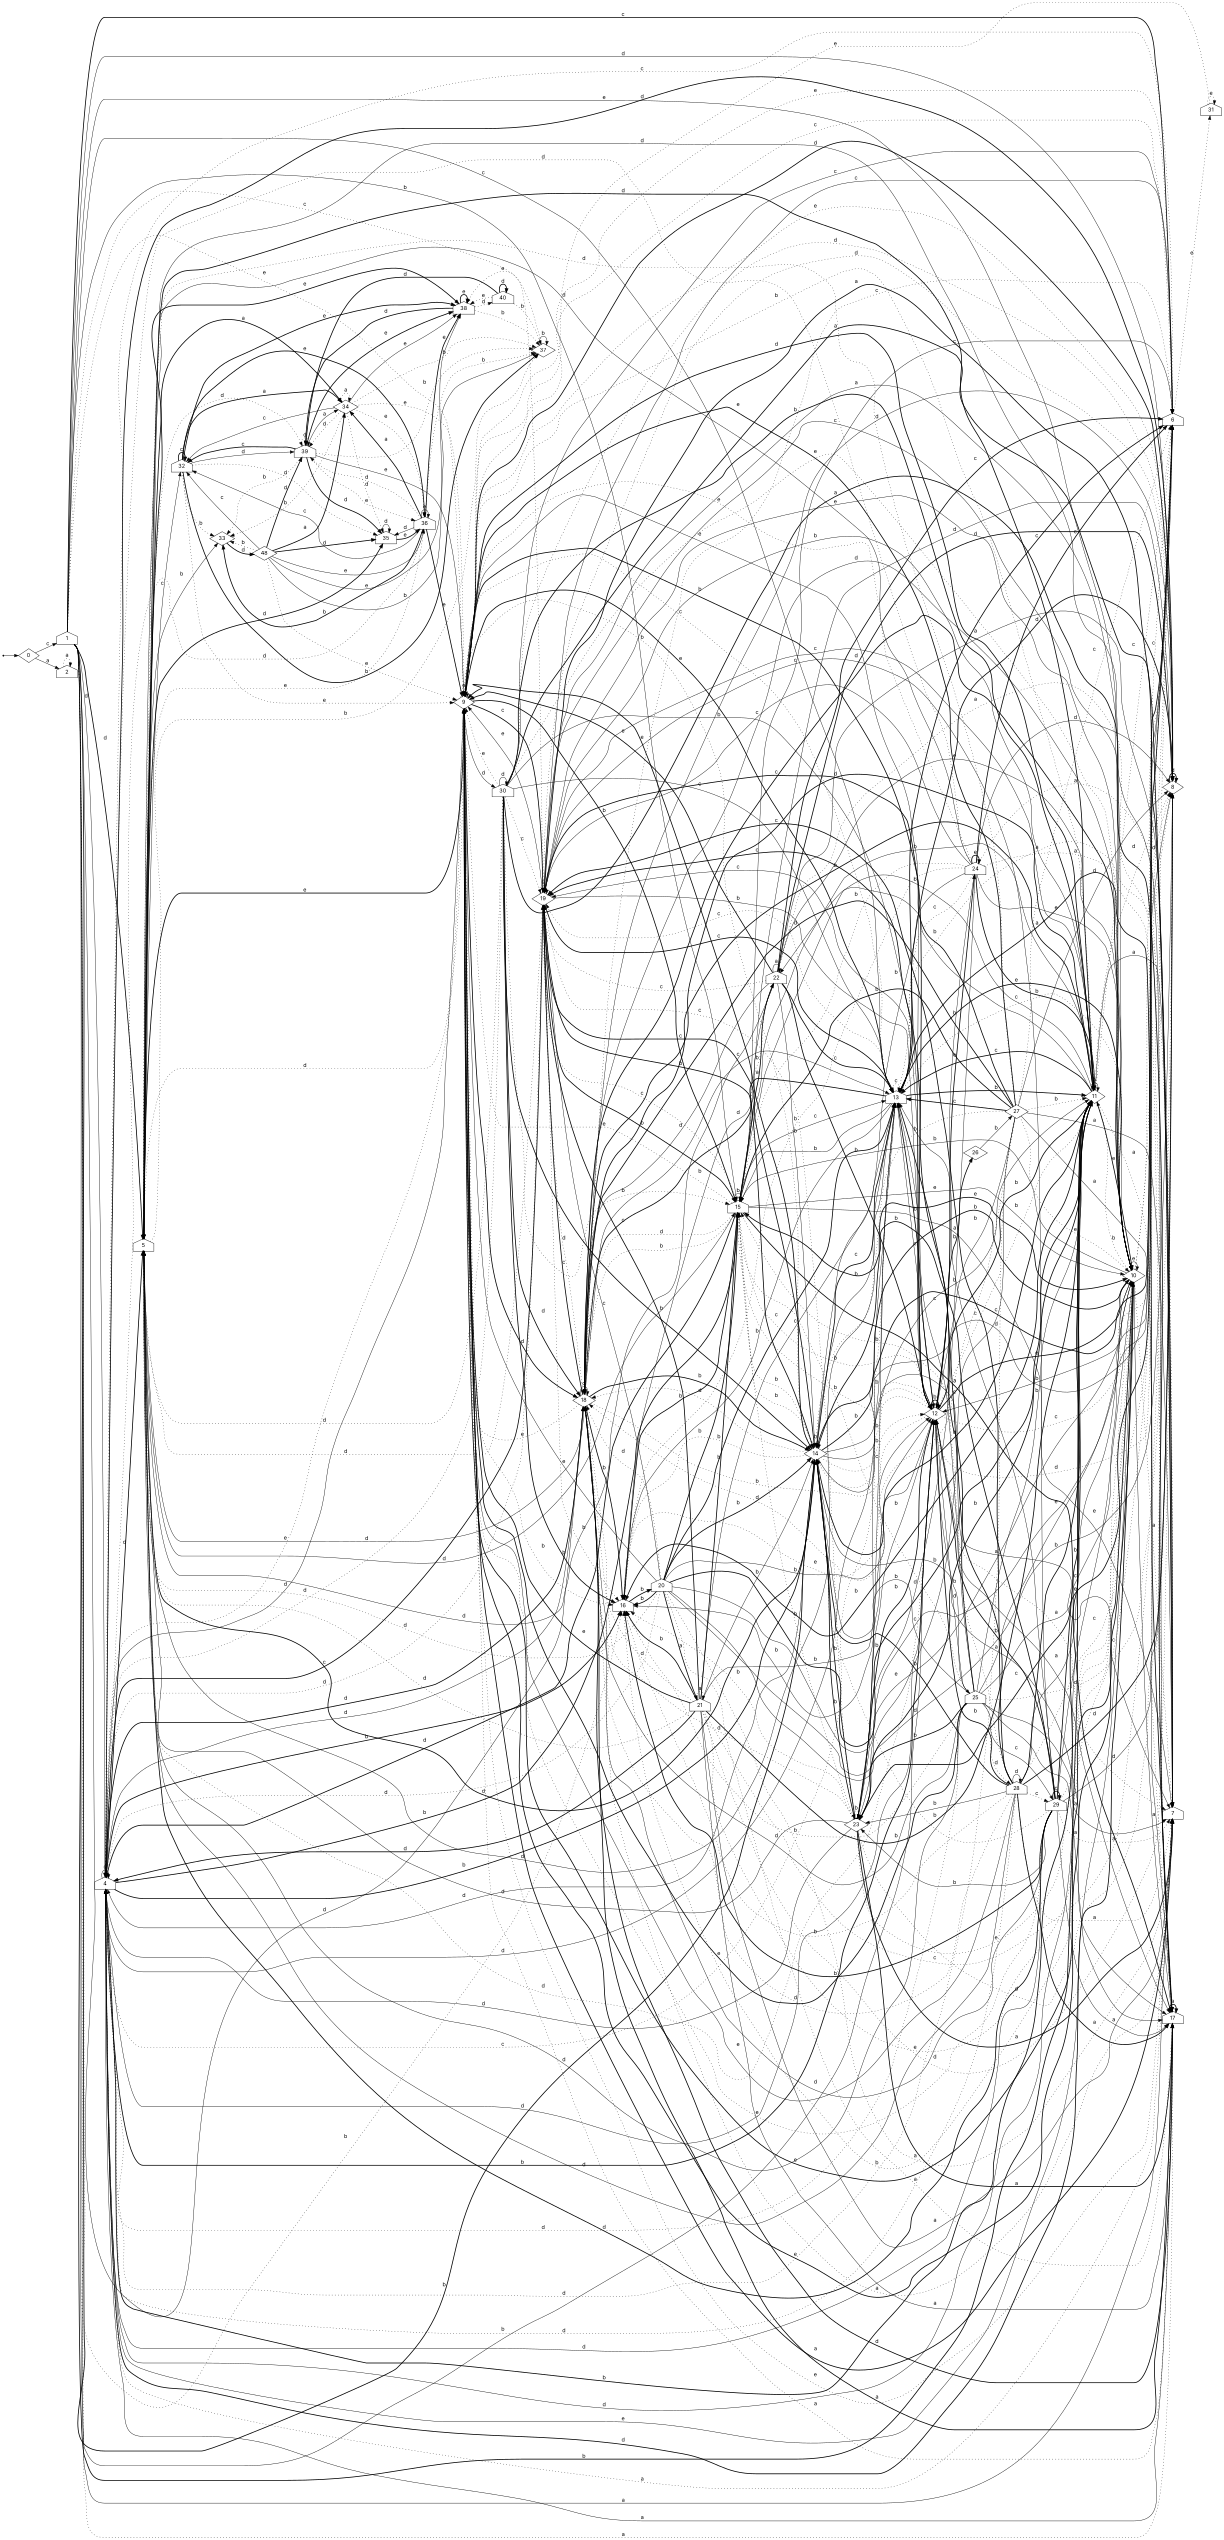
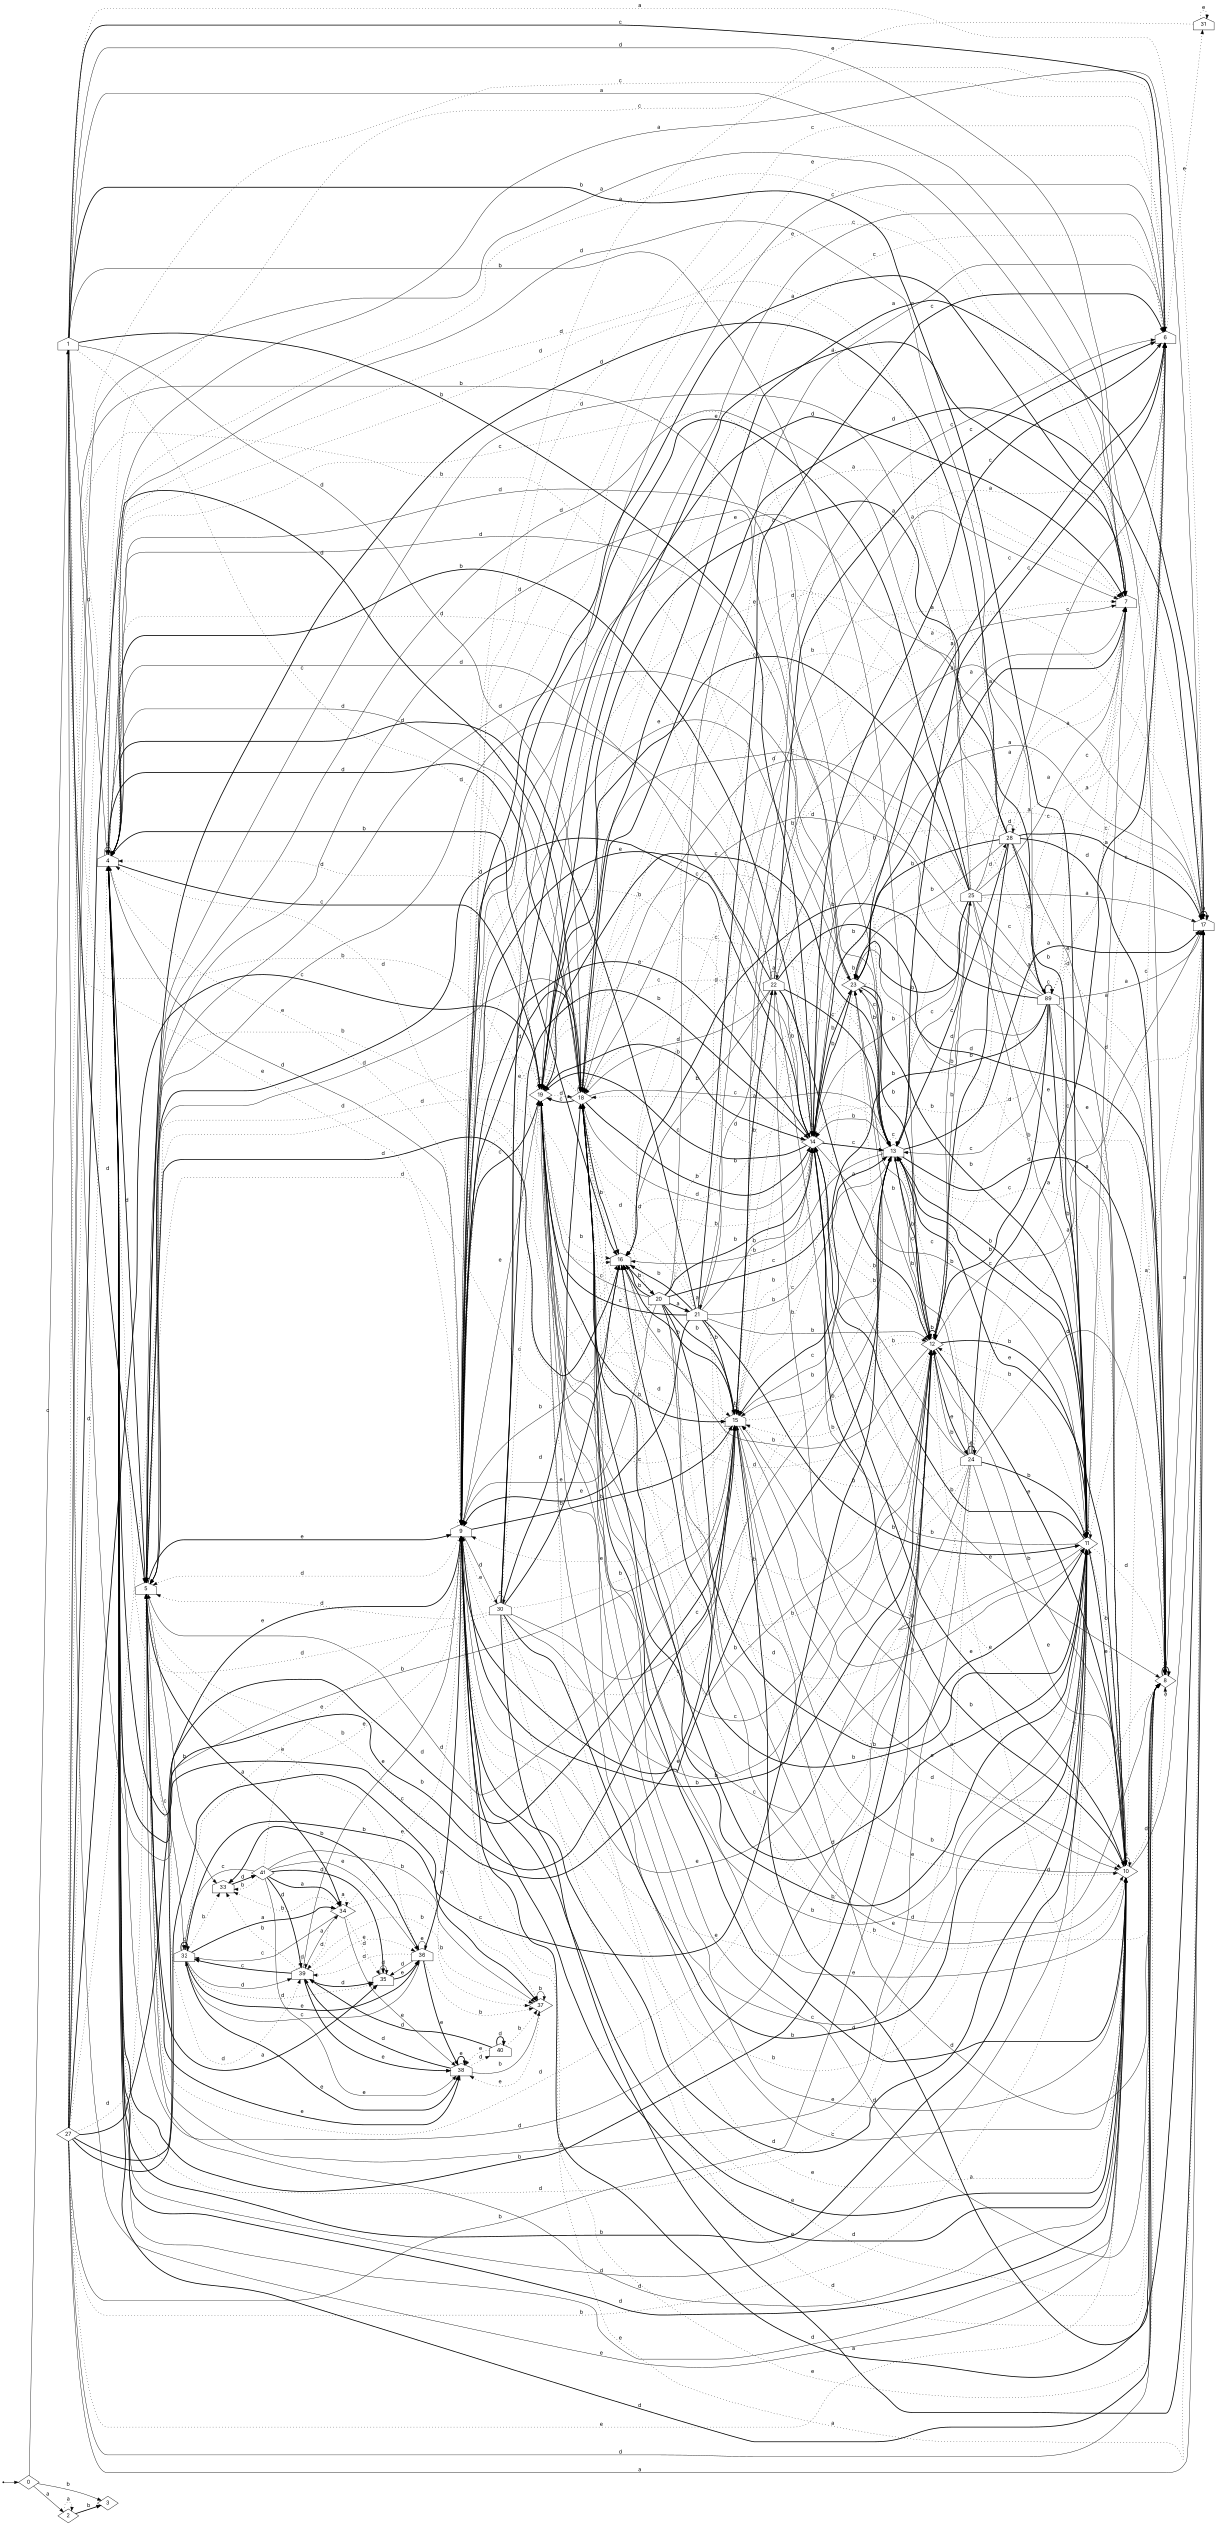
edge "11" -> "5": now "16" -> "5"
edge "1" -> "13": removed, label "c"
edge "38" -> "37": style dotted -> solid
edge "30" -> "7": label "a" -> "d"
edge "34" -> "36": removed, label "e"
edge "36" -> "34": removed, label "a"
node "33": shape diamond -> house
node "48": label "48" -> "41"
edge "18" -> "10": label "d" -> "e"
edge "5" -> "35": label "d" -> "a"
node "2": shape house -> diamond
node "9": shape diamond -> house
edge "19" -> "17": now "8" -> "17"
edge "23" -> "9": added, label "e"
edge "36" -> "4": now "22" -> "4"
edge "27" -> "15": label "b" -> "c"
edge "22" -> "12": label "b" -> "a"
node "26": removed
edge "13" -> "18": style bold -> dotted
edge "9" -> "16": style dotted -> solid
edge "14" -> "8": label "d" -> "e"
edge "14" -> "18": style dotted -> solid
edge "15" -> "7": style solid -> dotted
edge "27" -> "16": label "e" -> "b"
edge "24" -> "18": added, label "d"
edge "10" -> "7": removed, label "a"
edge "20" -> "12": removed, label "b"
edge "24" -> "23": label "d" -> "b"
edge "21" -> "6": style dotted -> bold
node "29": label "29" -> "89"
edge "23" -> "17": style bold -> dotted
node "3": added
